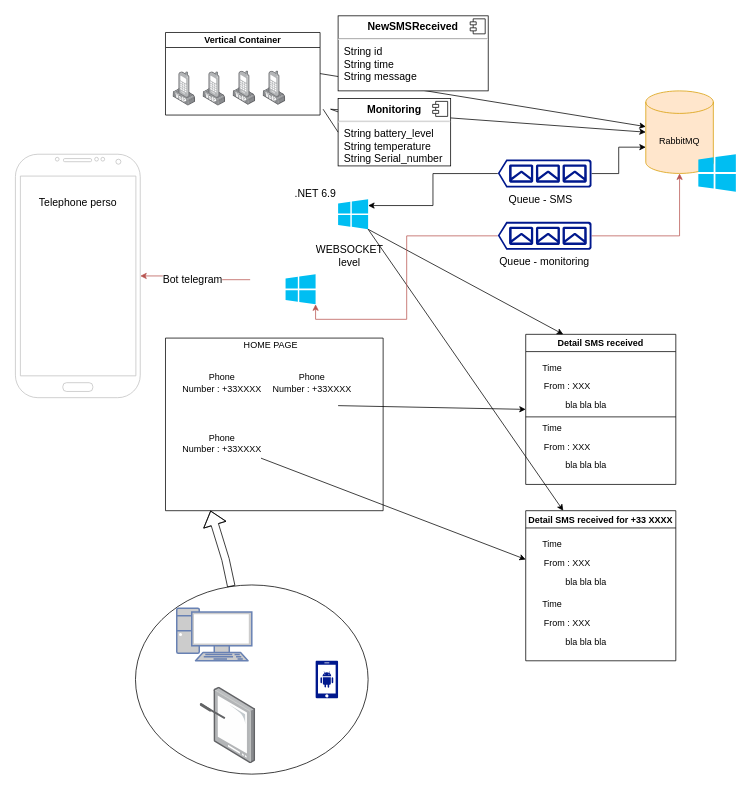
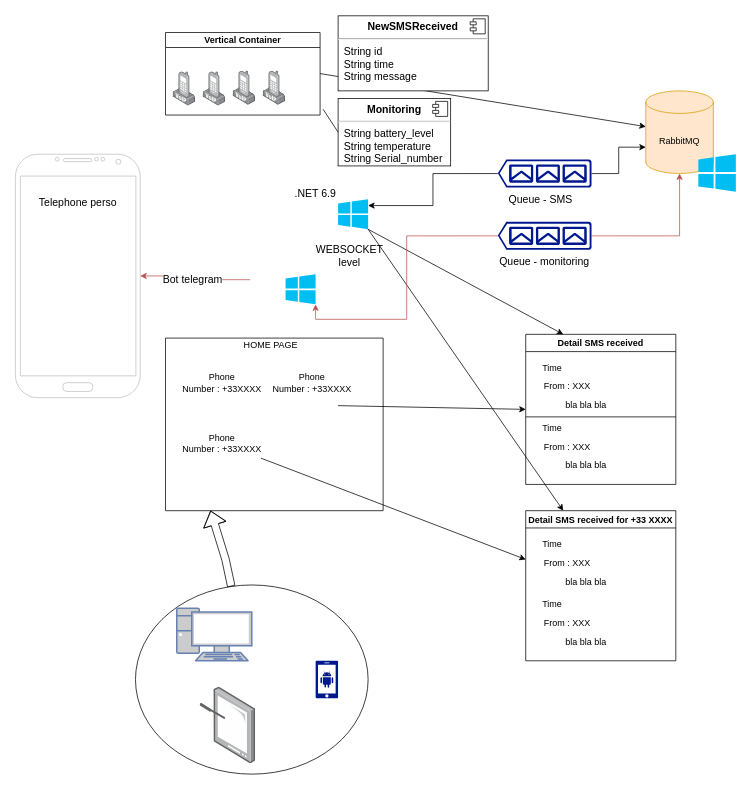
edge "Monitoring String battery_level String temperature String Serial_number" -> "RabbitMQ": removed
